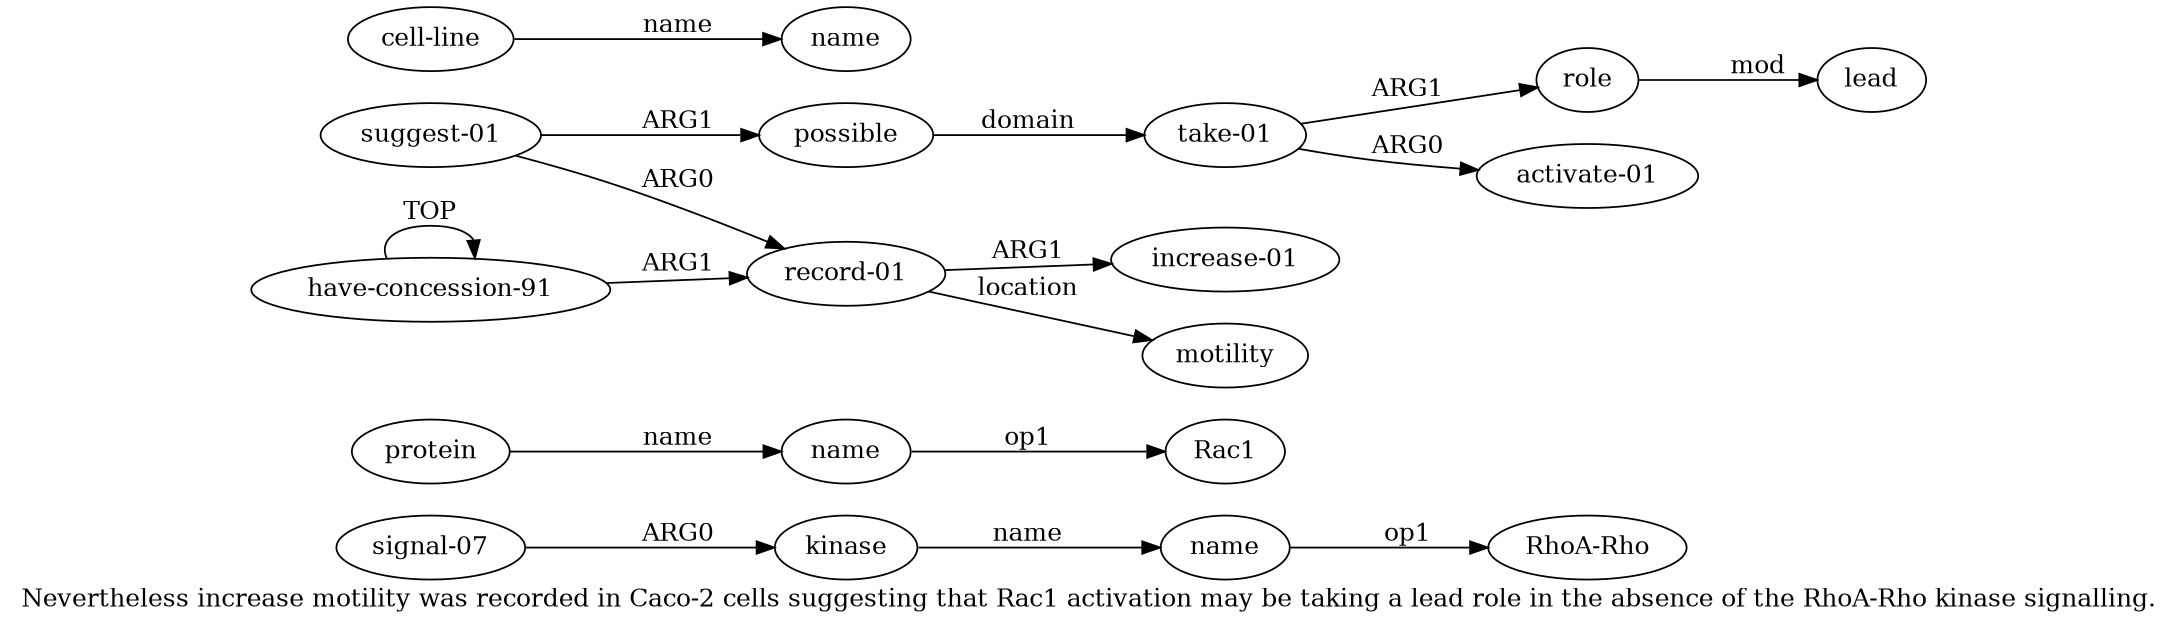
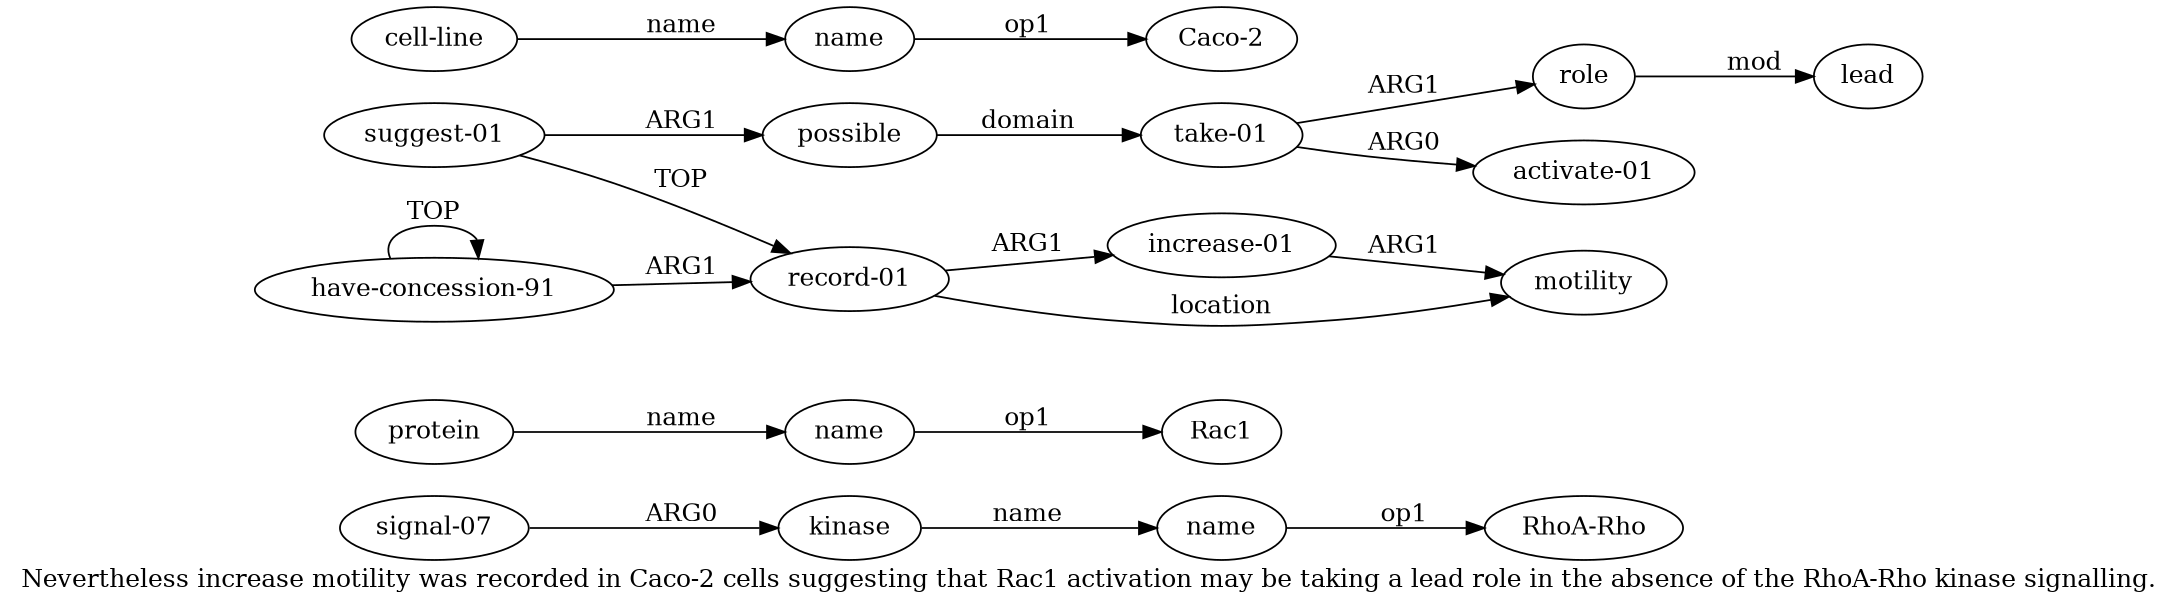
node "Caco-2": added
edge "suggest-01" -> "record-01": label "ARG0" -> "TOP"
edge "increase-01" -> "motility": added, label "ARG1"
